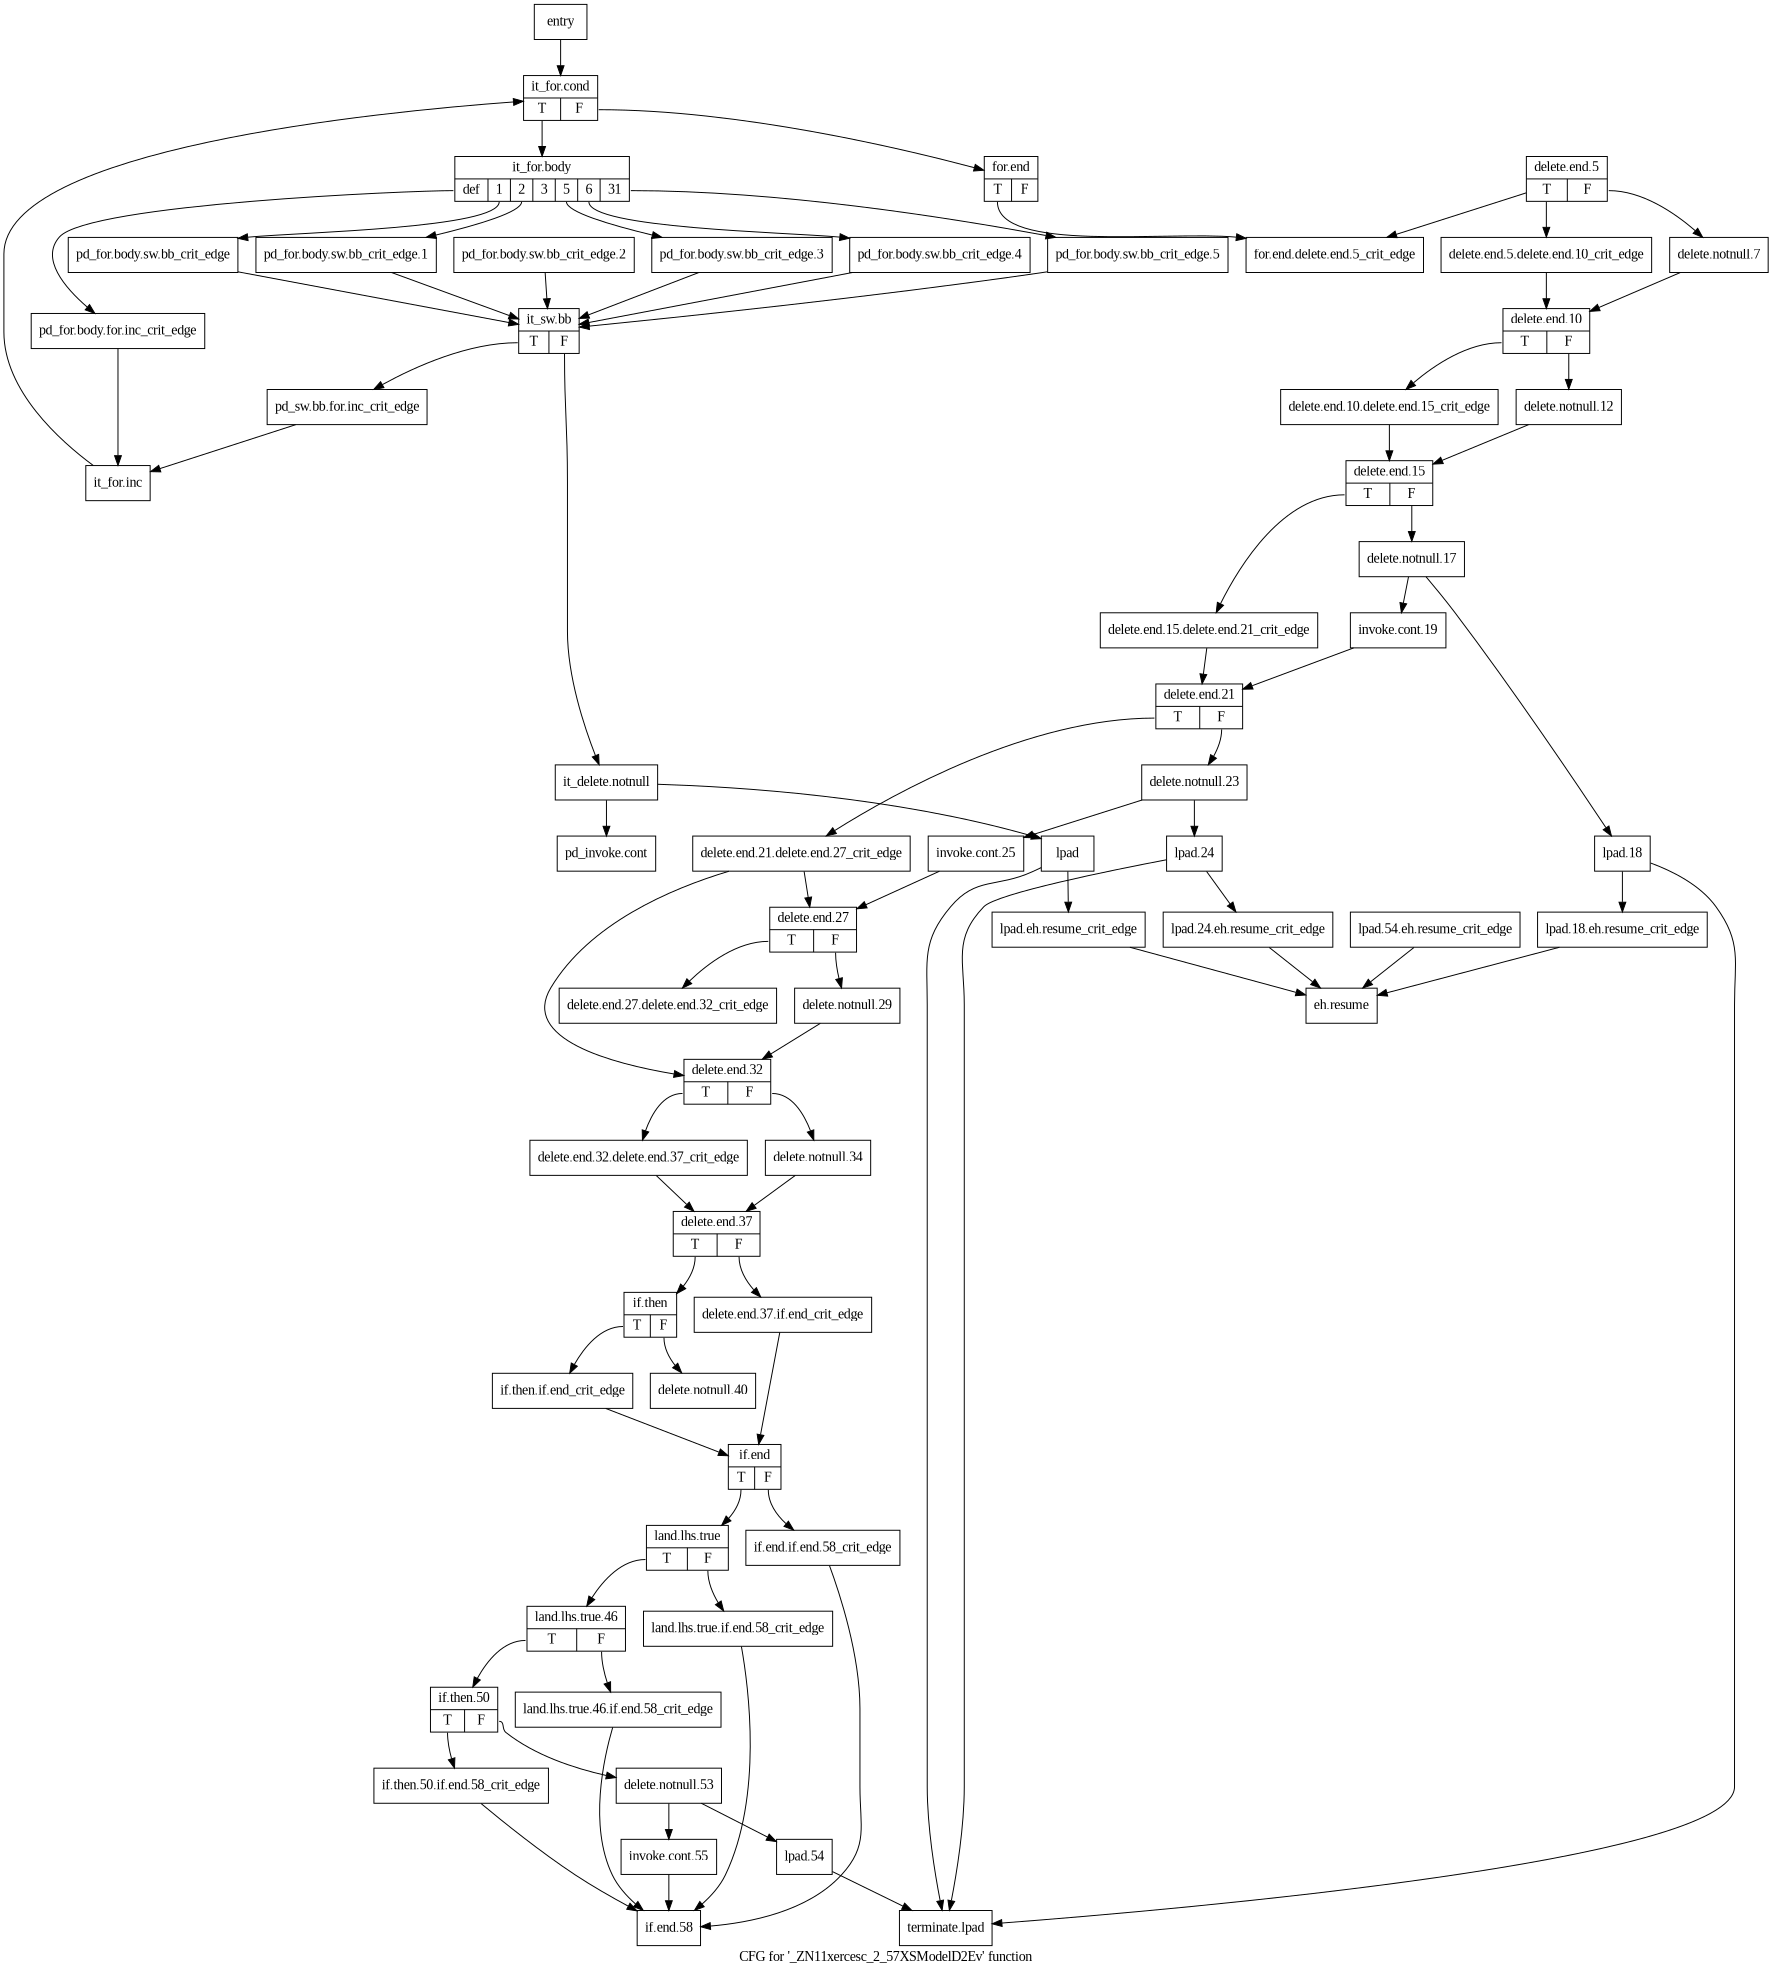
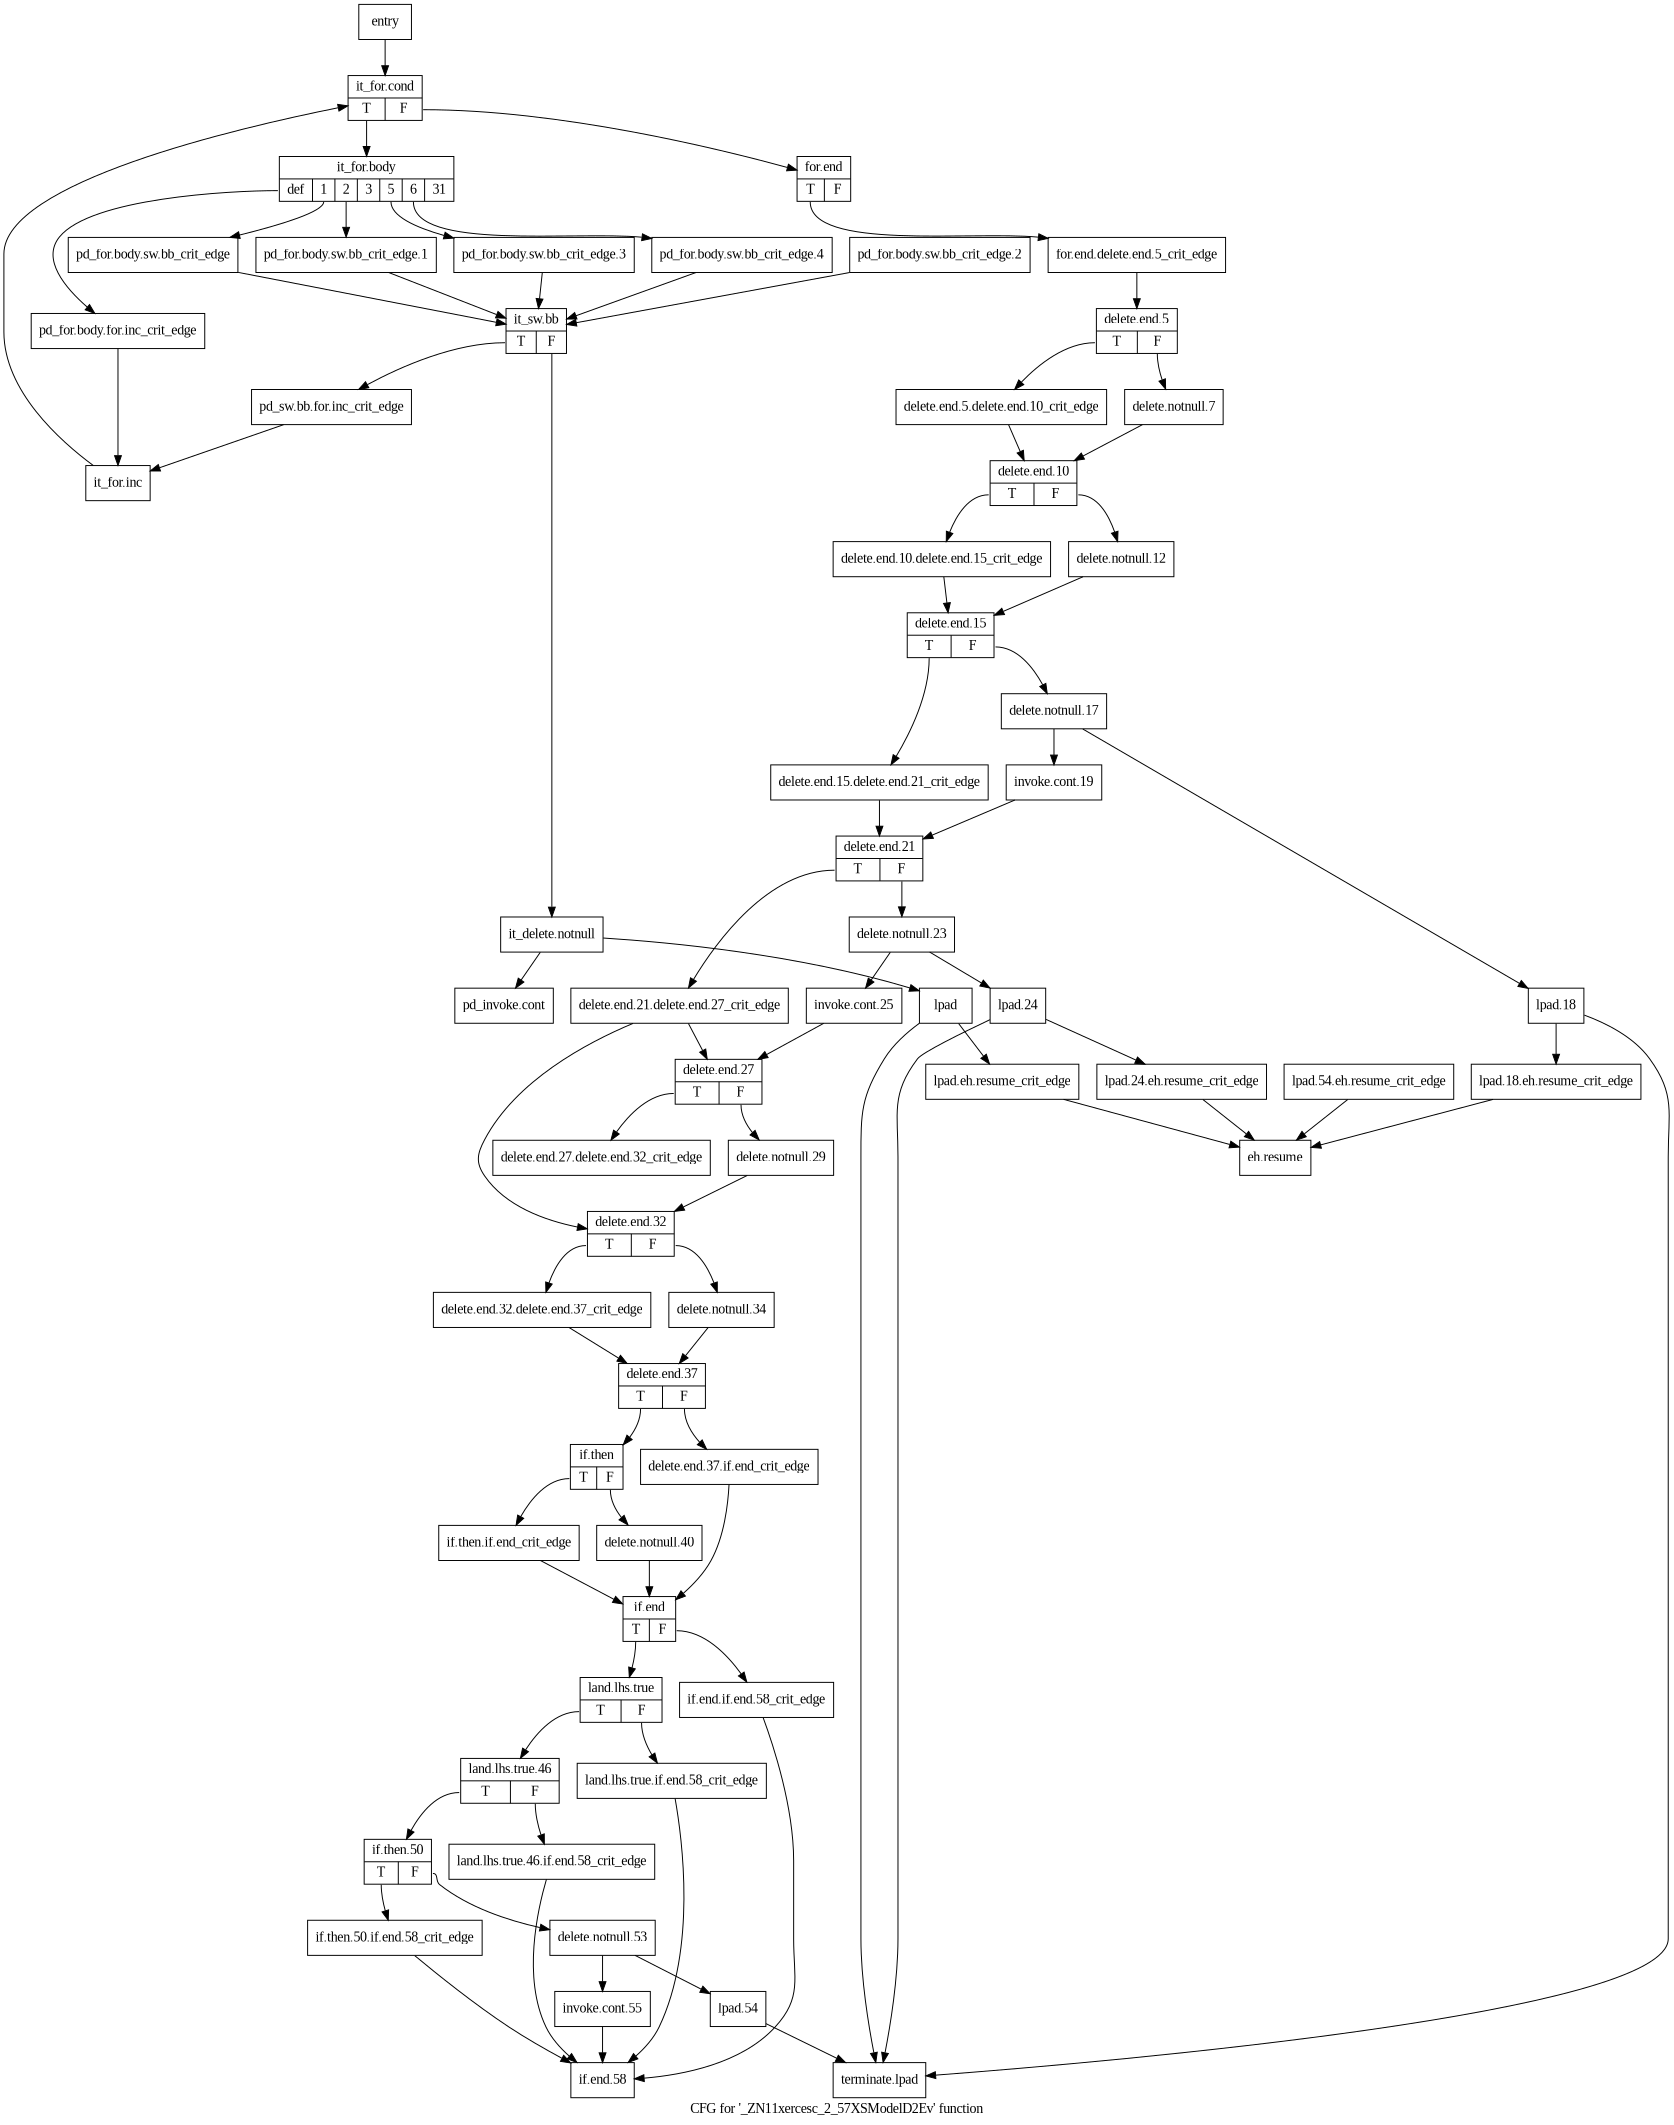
edge "delete.end.5" -> "for.end.delete.end.5_crit_edge": reversed
node "pd_for.body.sw.bb_crit_edge.5": removed
edge "delete.notnull.40" -> "if.end": added
